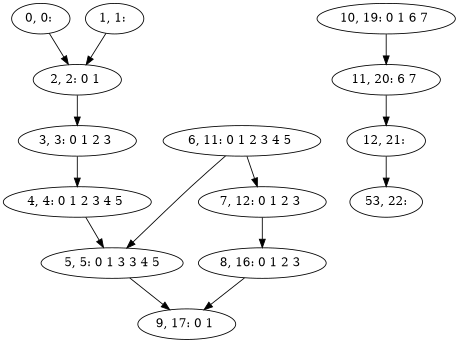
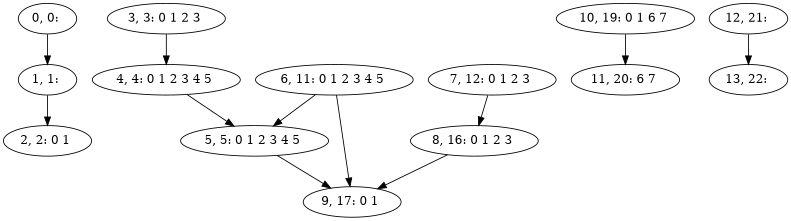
edge "0, 0:" -> "2, 2: 0 1": now "0, 0:" -> "1, 1:"
edge "2, 2: 0 1" -> "3, 3: 0 1 2 3": removed
edge "11, 20: 6 7" -> "12, 21:": removed
edge "6, 11: 0 1 2 3 4 5" -> "7, 12: 0 1 2 3": now "6, 11: 0 1 2 3 4 5" -> "9, 17: 0 1"
node "53, 22:": label "53, 22:" -> "13, 22:"
node "5, 5: 0 1 3 3 4 5": label "5, 5: 0 1 3 3 4 5" -> "5, 5: 0 1 2 3 4 5"
